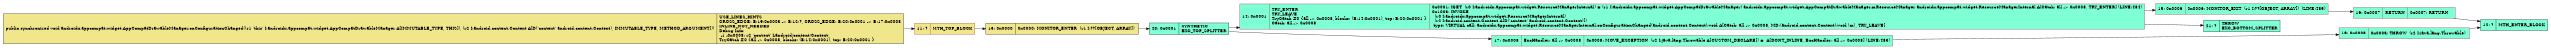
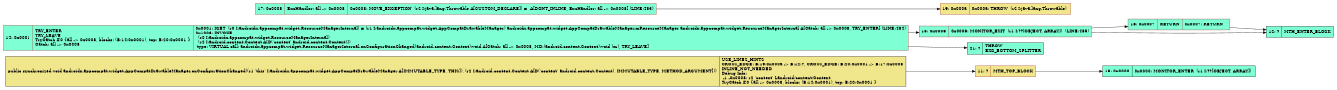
edge "19: 0x000a" -> "12: ?": now "15: 0x0006" -> "12: ?"
node "13: 0x0000": fillcolor khaki -> aquamarine
node "20: 0x0001": removed
node "19: 0x000a": fillcolor aquamarine -> khaki
